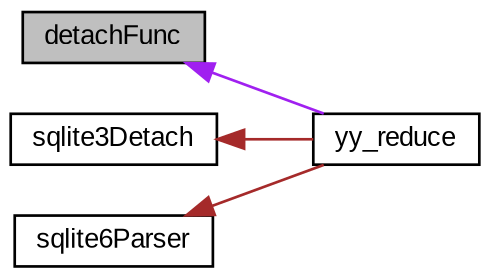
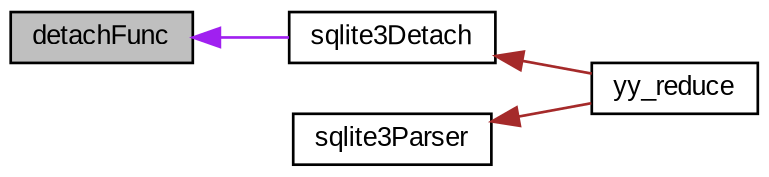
edge "yy_reduce" -> "detachFunc": now "sqlite3Detach" -> "detachFunc"
node "sqlite6Parser": label "sqlite6Parser" -> "sqlite3Parser"
